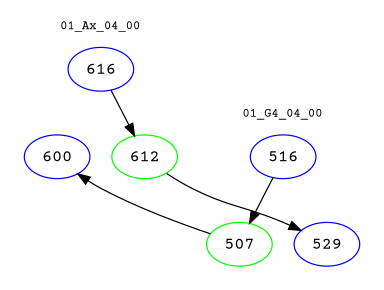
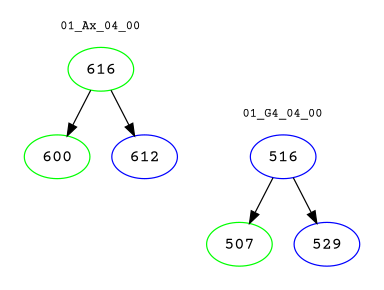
node "616": color blue -> green
node "600": color blue -> green
node "612": color green -> blue
edge "612" -> "529": now "516" -> "529"
edge "507" -> "600": now "616" -> "600"
